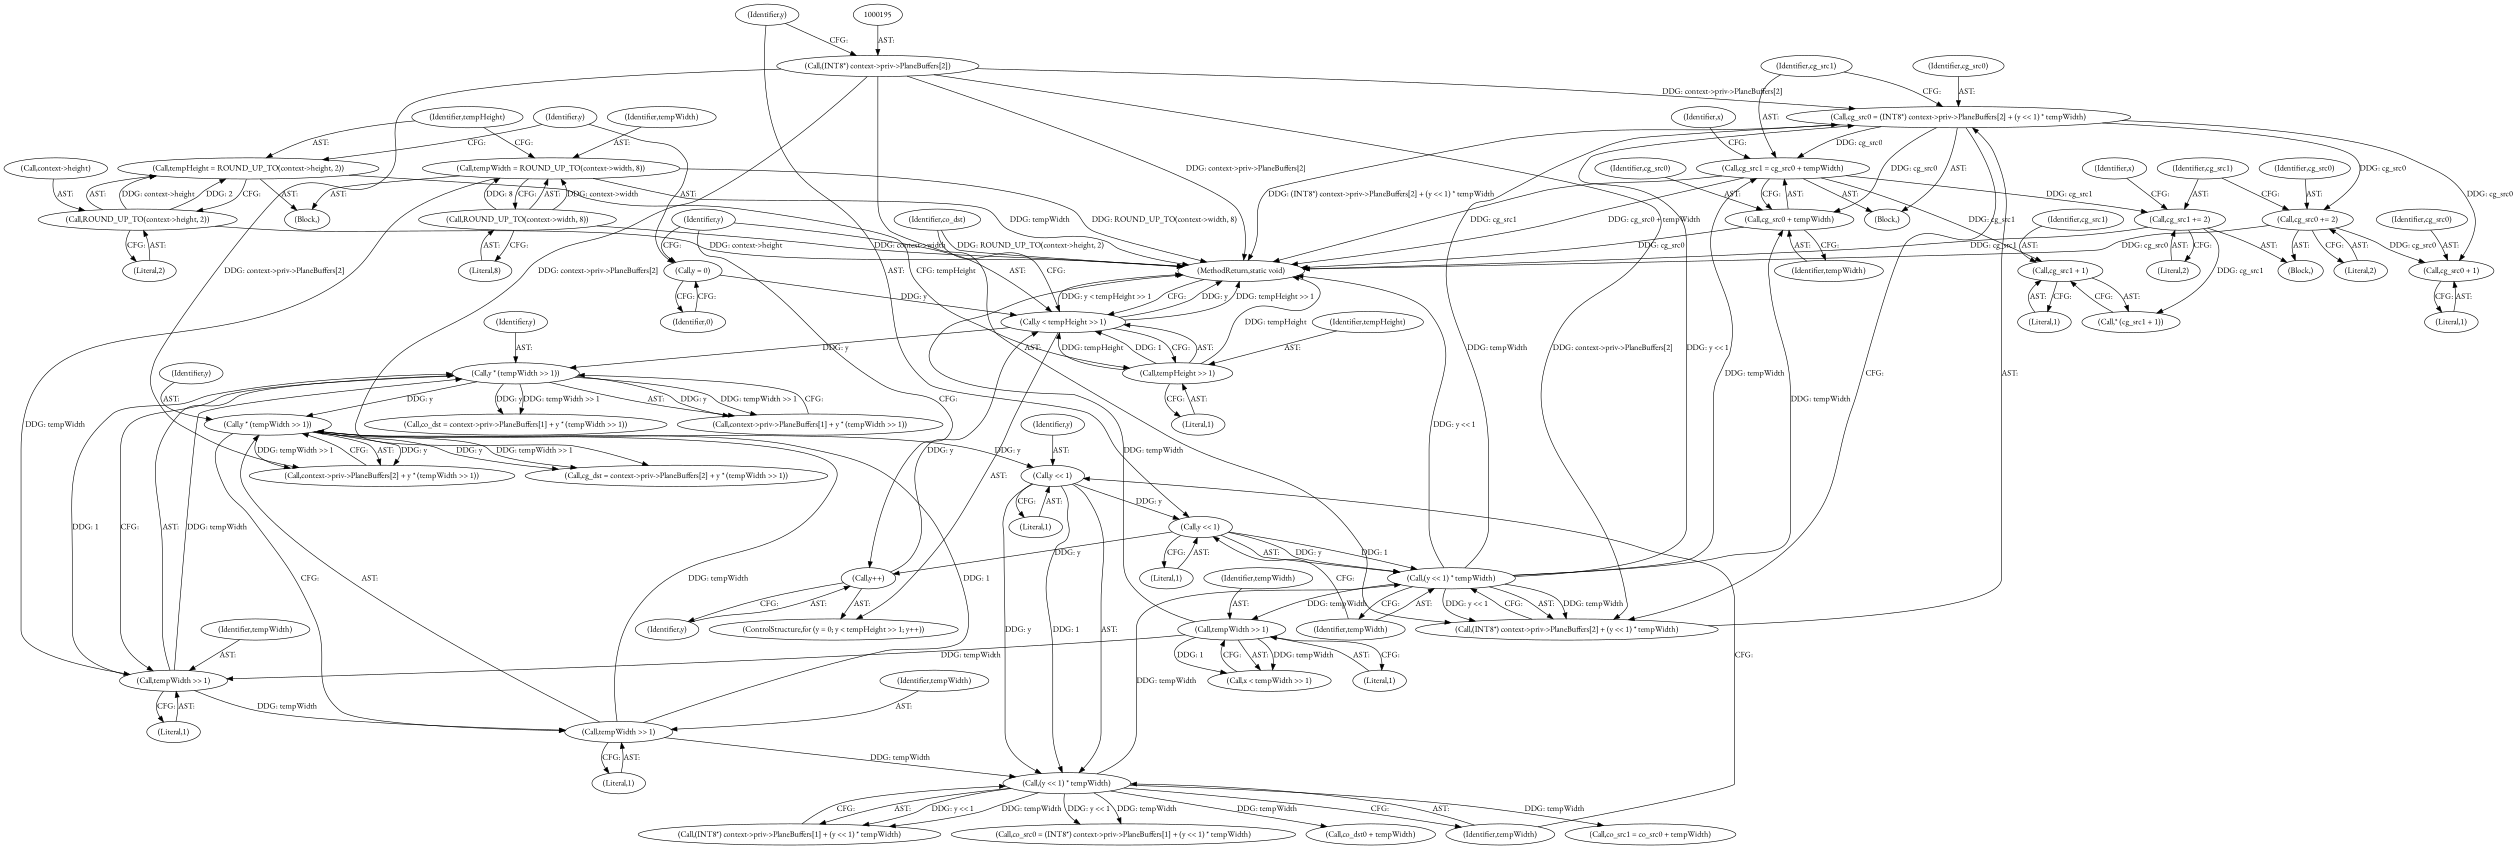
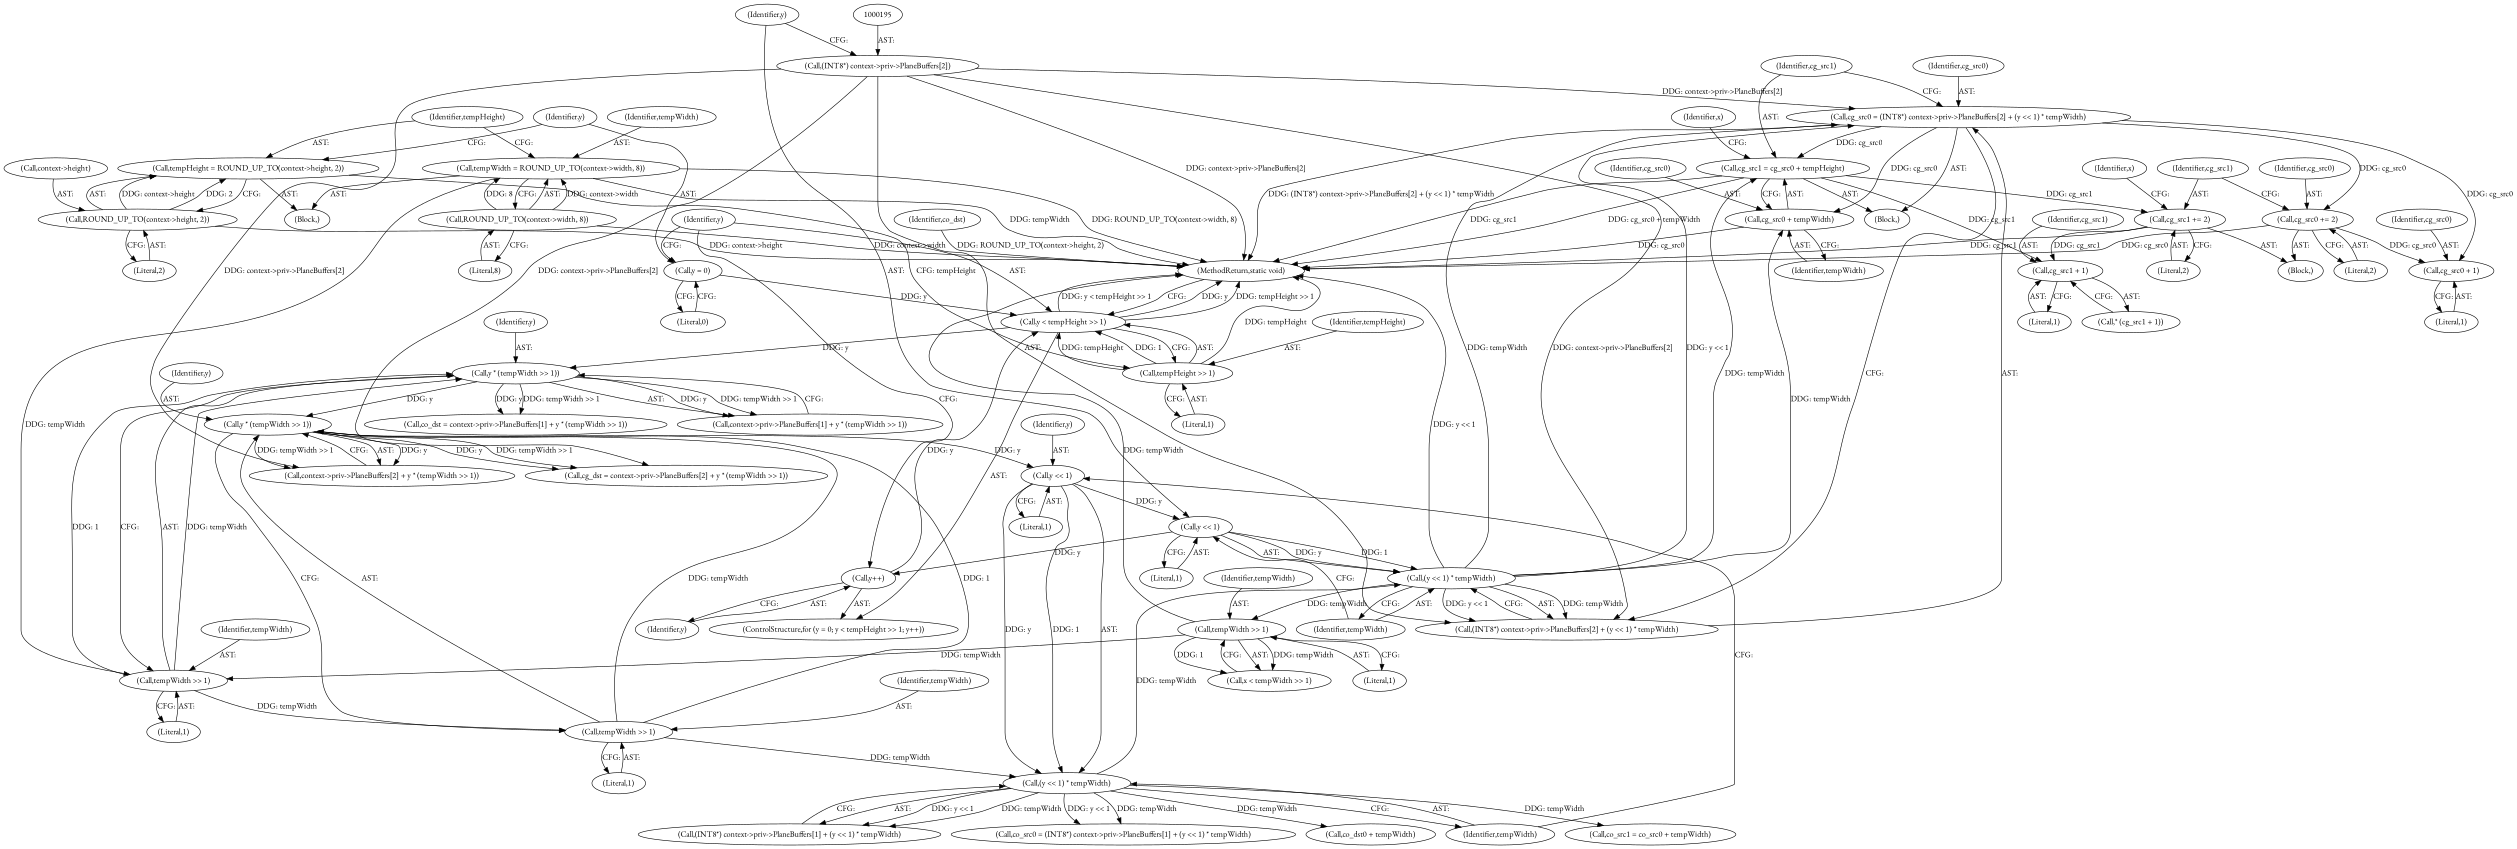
node "(Call,cg_src1 = cg_src0 + tempWidth)": label "(Call,cg_src1 = cg_src0 + tempWidth)" -> "(Call,cg_src1 = cg_src0 + tempHeight)"
edge "(Identifier,co_dst)" -> "(Call,y < tempHeight >> 1)": removed, label "CFG:"
edge "(Call,cg_src1 += 2)" -> "(Call,* (cg_src1 + 1))": now "(Call,cg_src1 += 2)" -> "(Call,cg_src1 + 1)"
node "(Identifier,0)": label "(Identifier,0)" -> "(Literal,0)"
